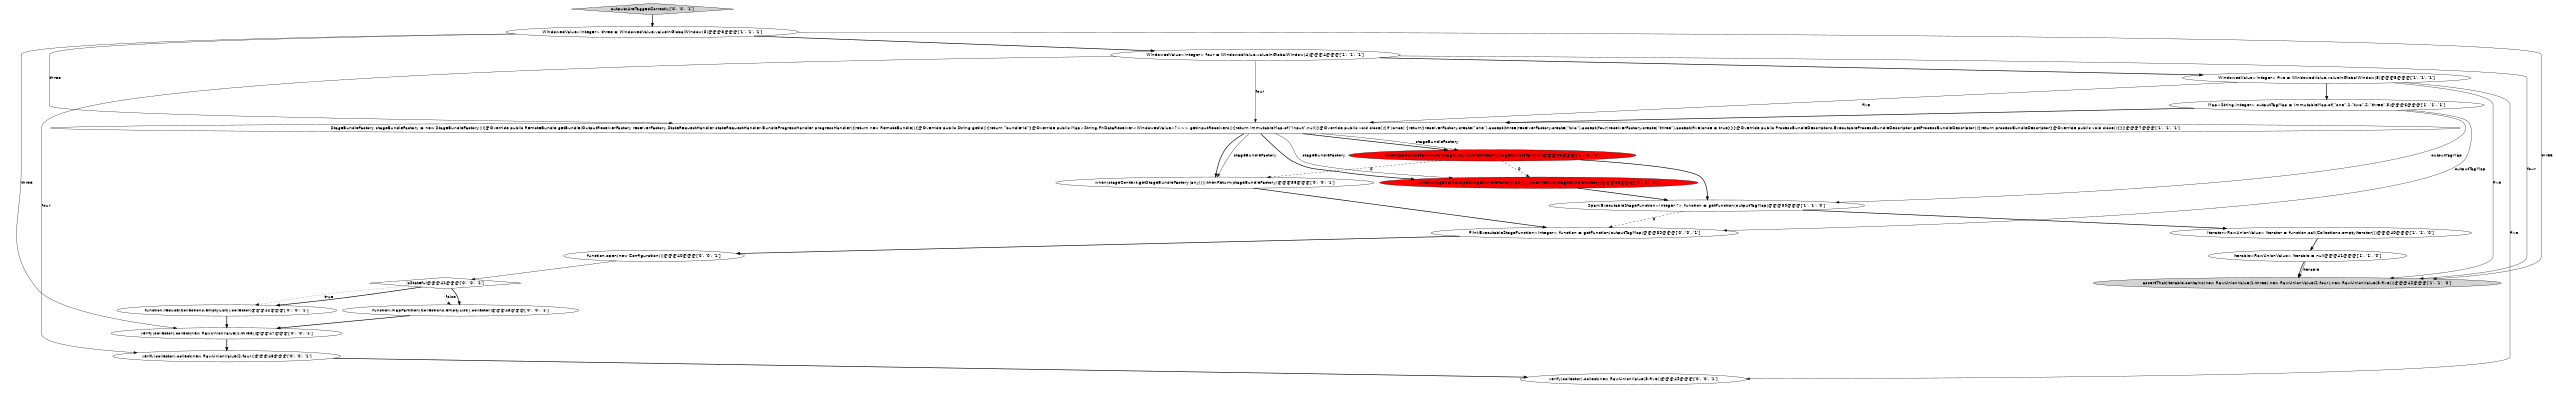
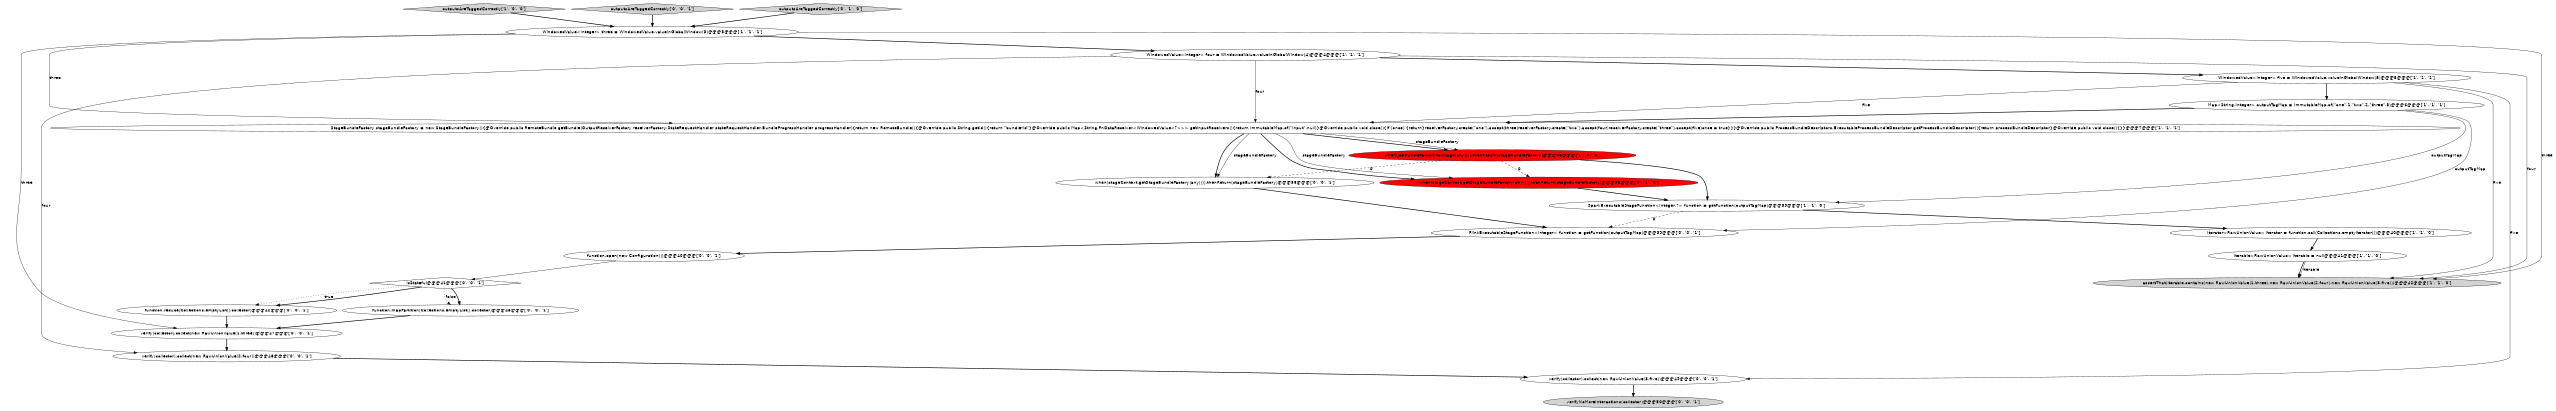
node "outputsAreTaggedCorrectly['1', '0', '0']": added
node "outputsAreTaggedCorrectly['0', '1', '0']": added
node "verifyNoMoreInteractions(collector)@@@50@@@['0', '0', '1']": added
